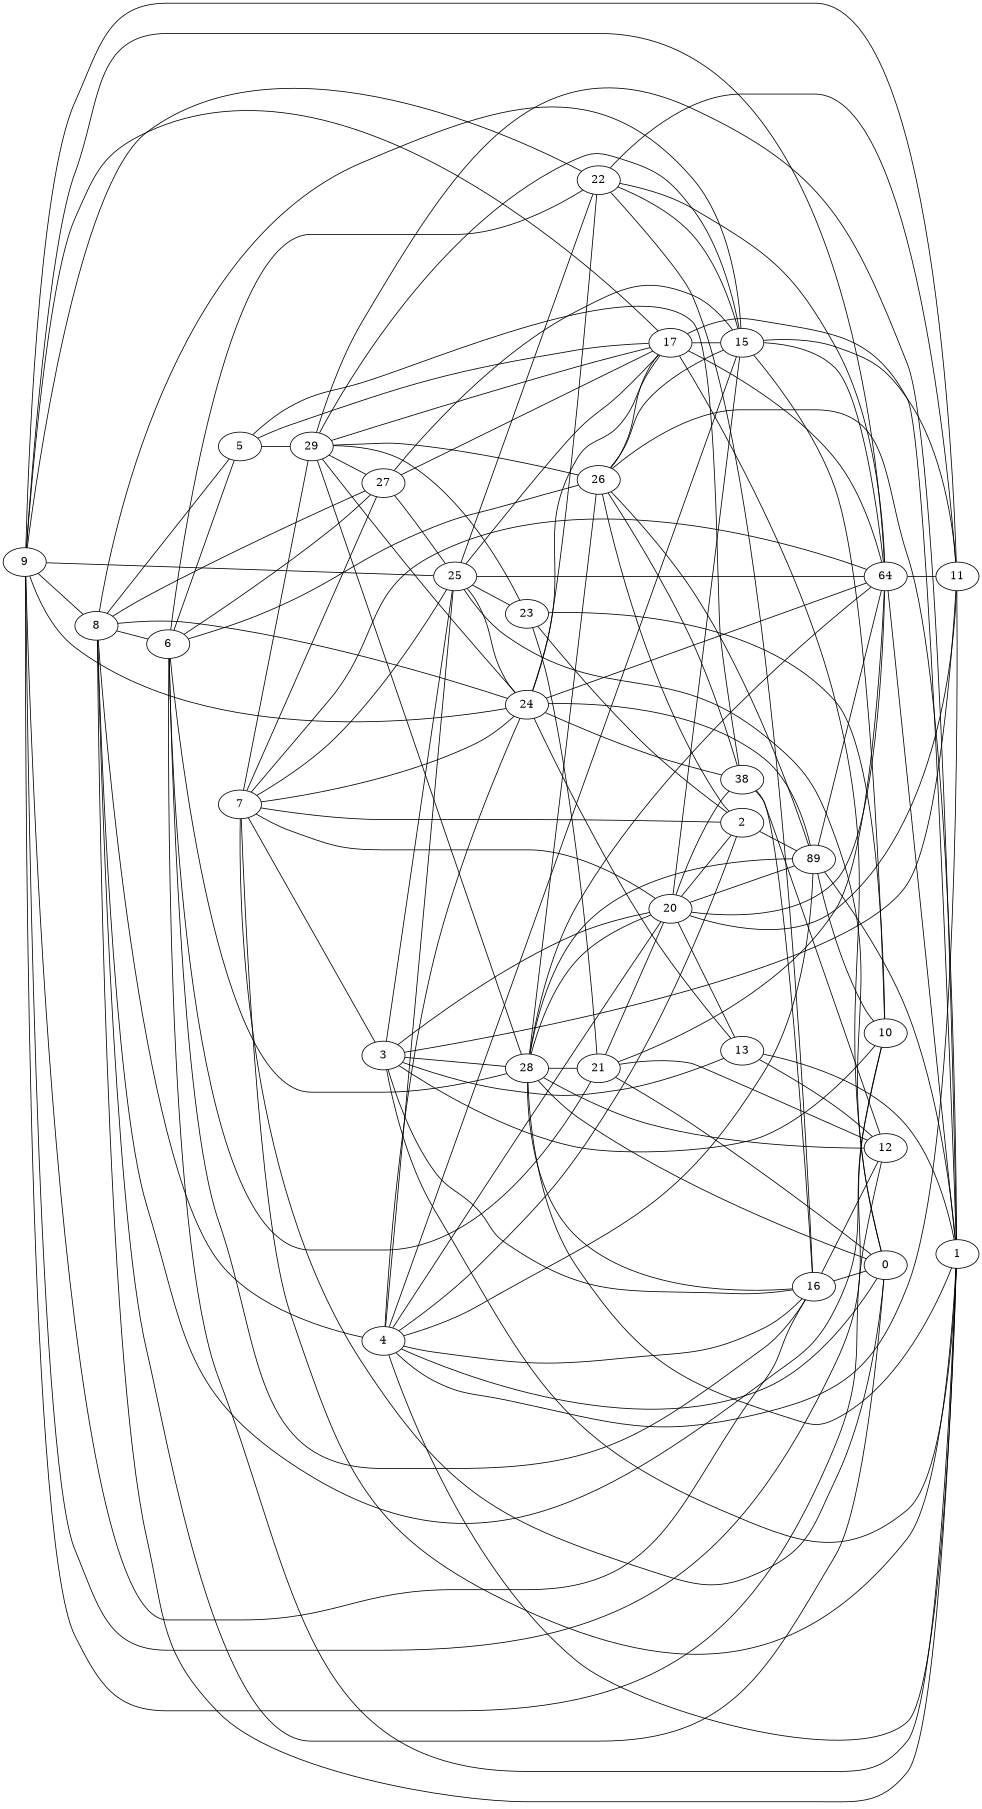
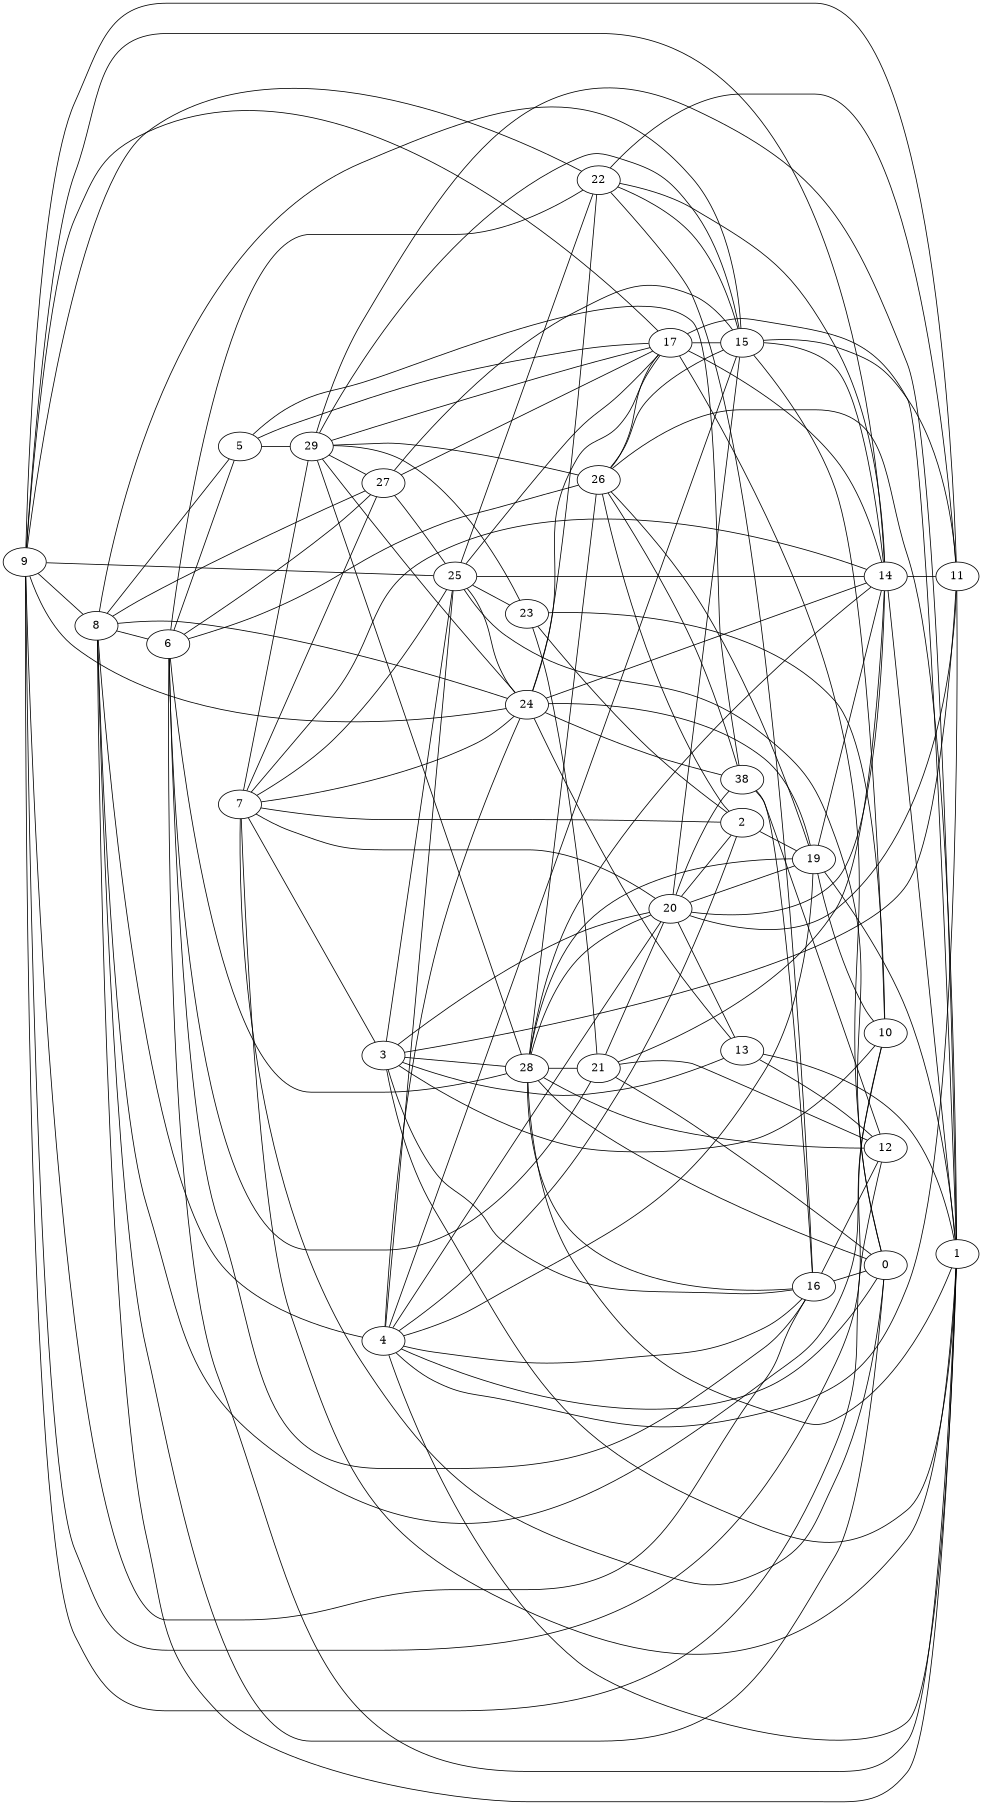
node "64": label "64" -> "14"
node "89": label "89" -> "19"
